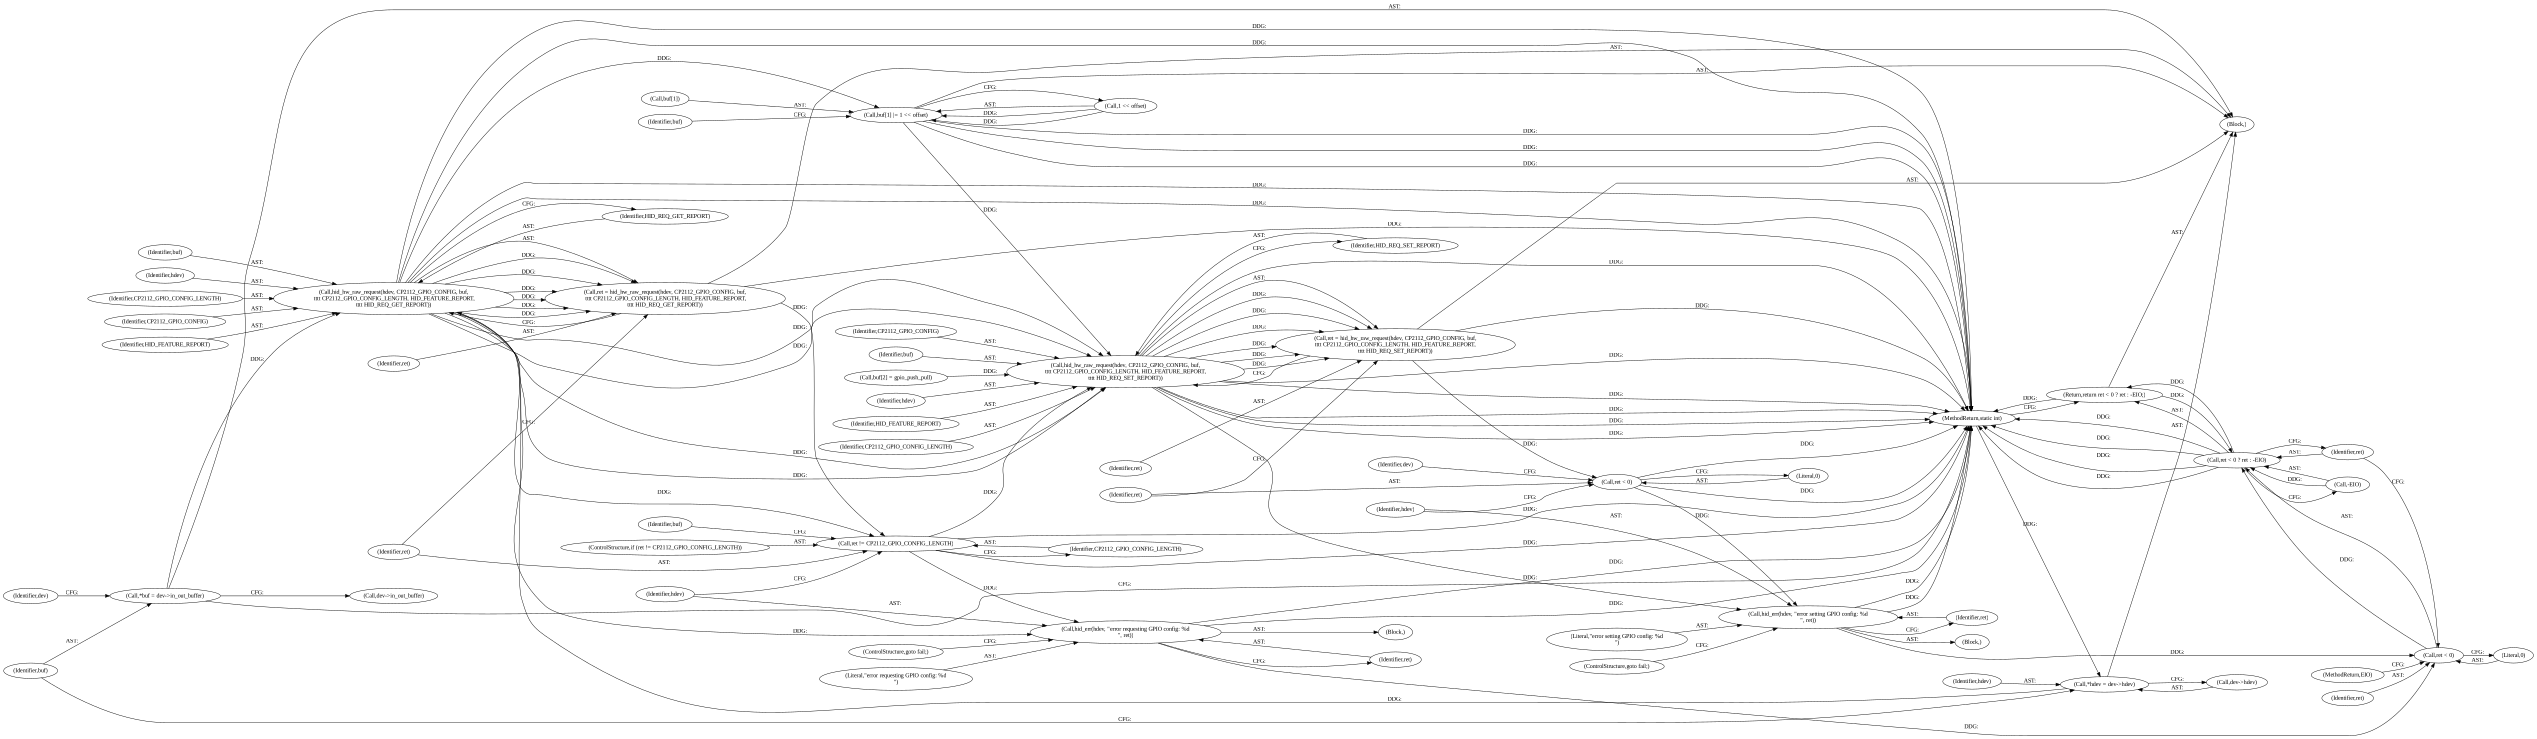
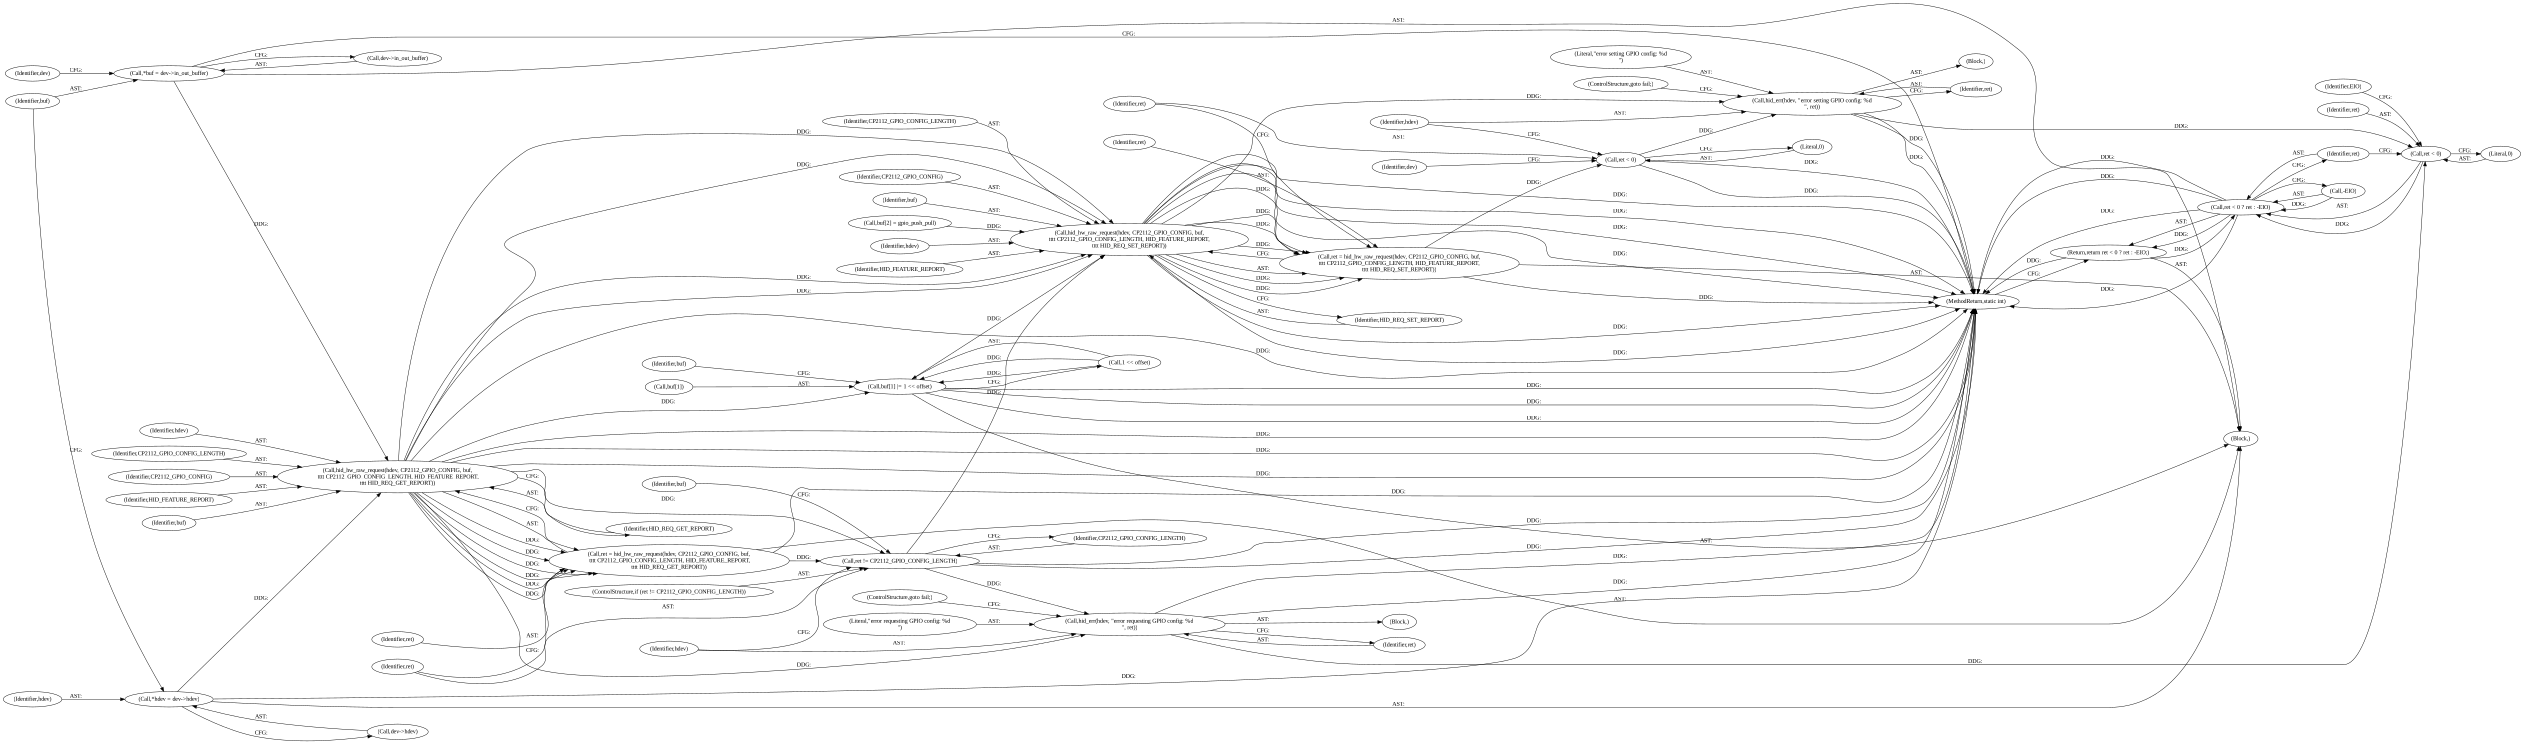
edge "(Call,dev->in_out_buffer)" -> "(Call,*buf = dev->in_out_buffer)": added, label "AST:"
edge "(MethodReturn,static int)" -> "(Call,*hdev = dev->hdev)": reversed
node "(MethodReturn,EIO)": label "(MethodReturn,EIO)" -> "(Identifier,EIO)"
